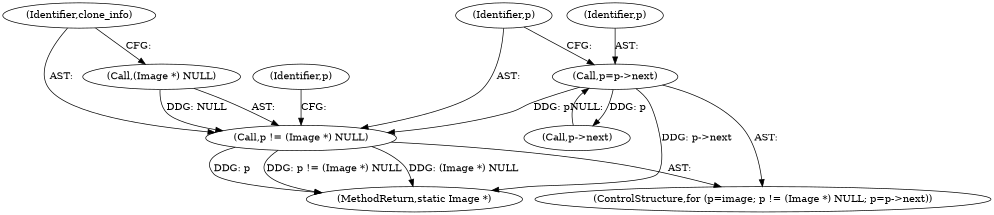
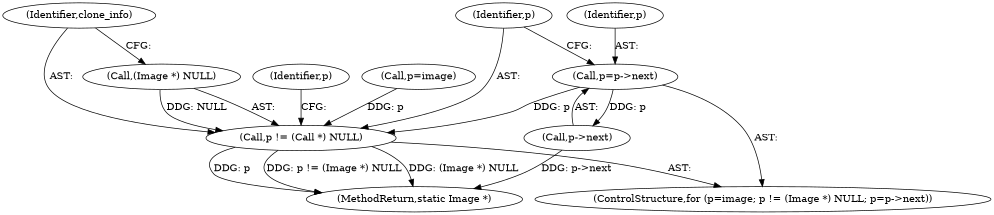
node "(Call,p=image)": added
edge "(Call,p->next)" -> "(Call,p=p->next)": label "NULL: " -> "AST: "
node "(Call,p != (Image *) NULL)": label "(Call,p != (Image *) NULL)" -> "(Call,p != (Call *) NULL)"
edge "(Call,p=p->next)" -> "(MethodReturn,static Image *)": now "(Call,p->next)" -> "(MethodReturn,static Image *)"
